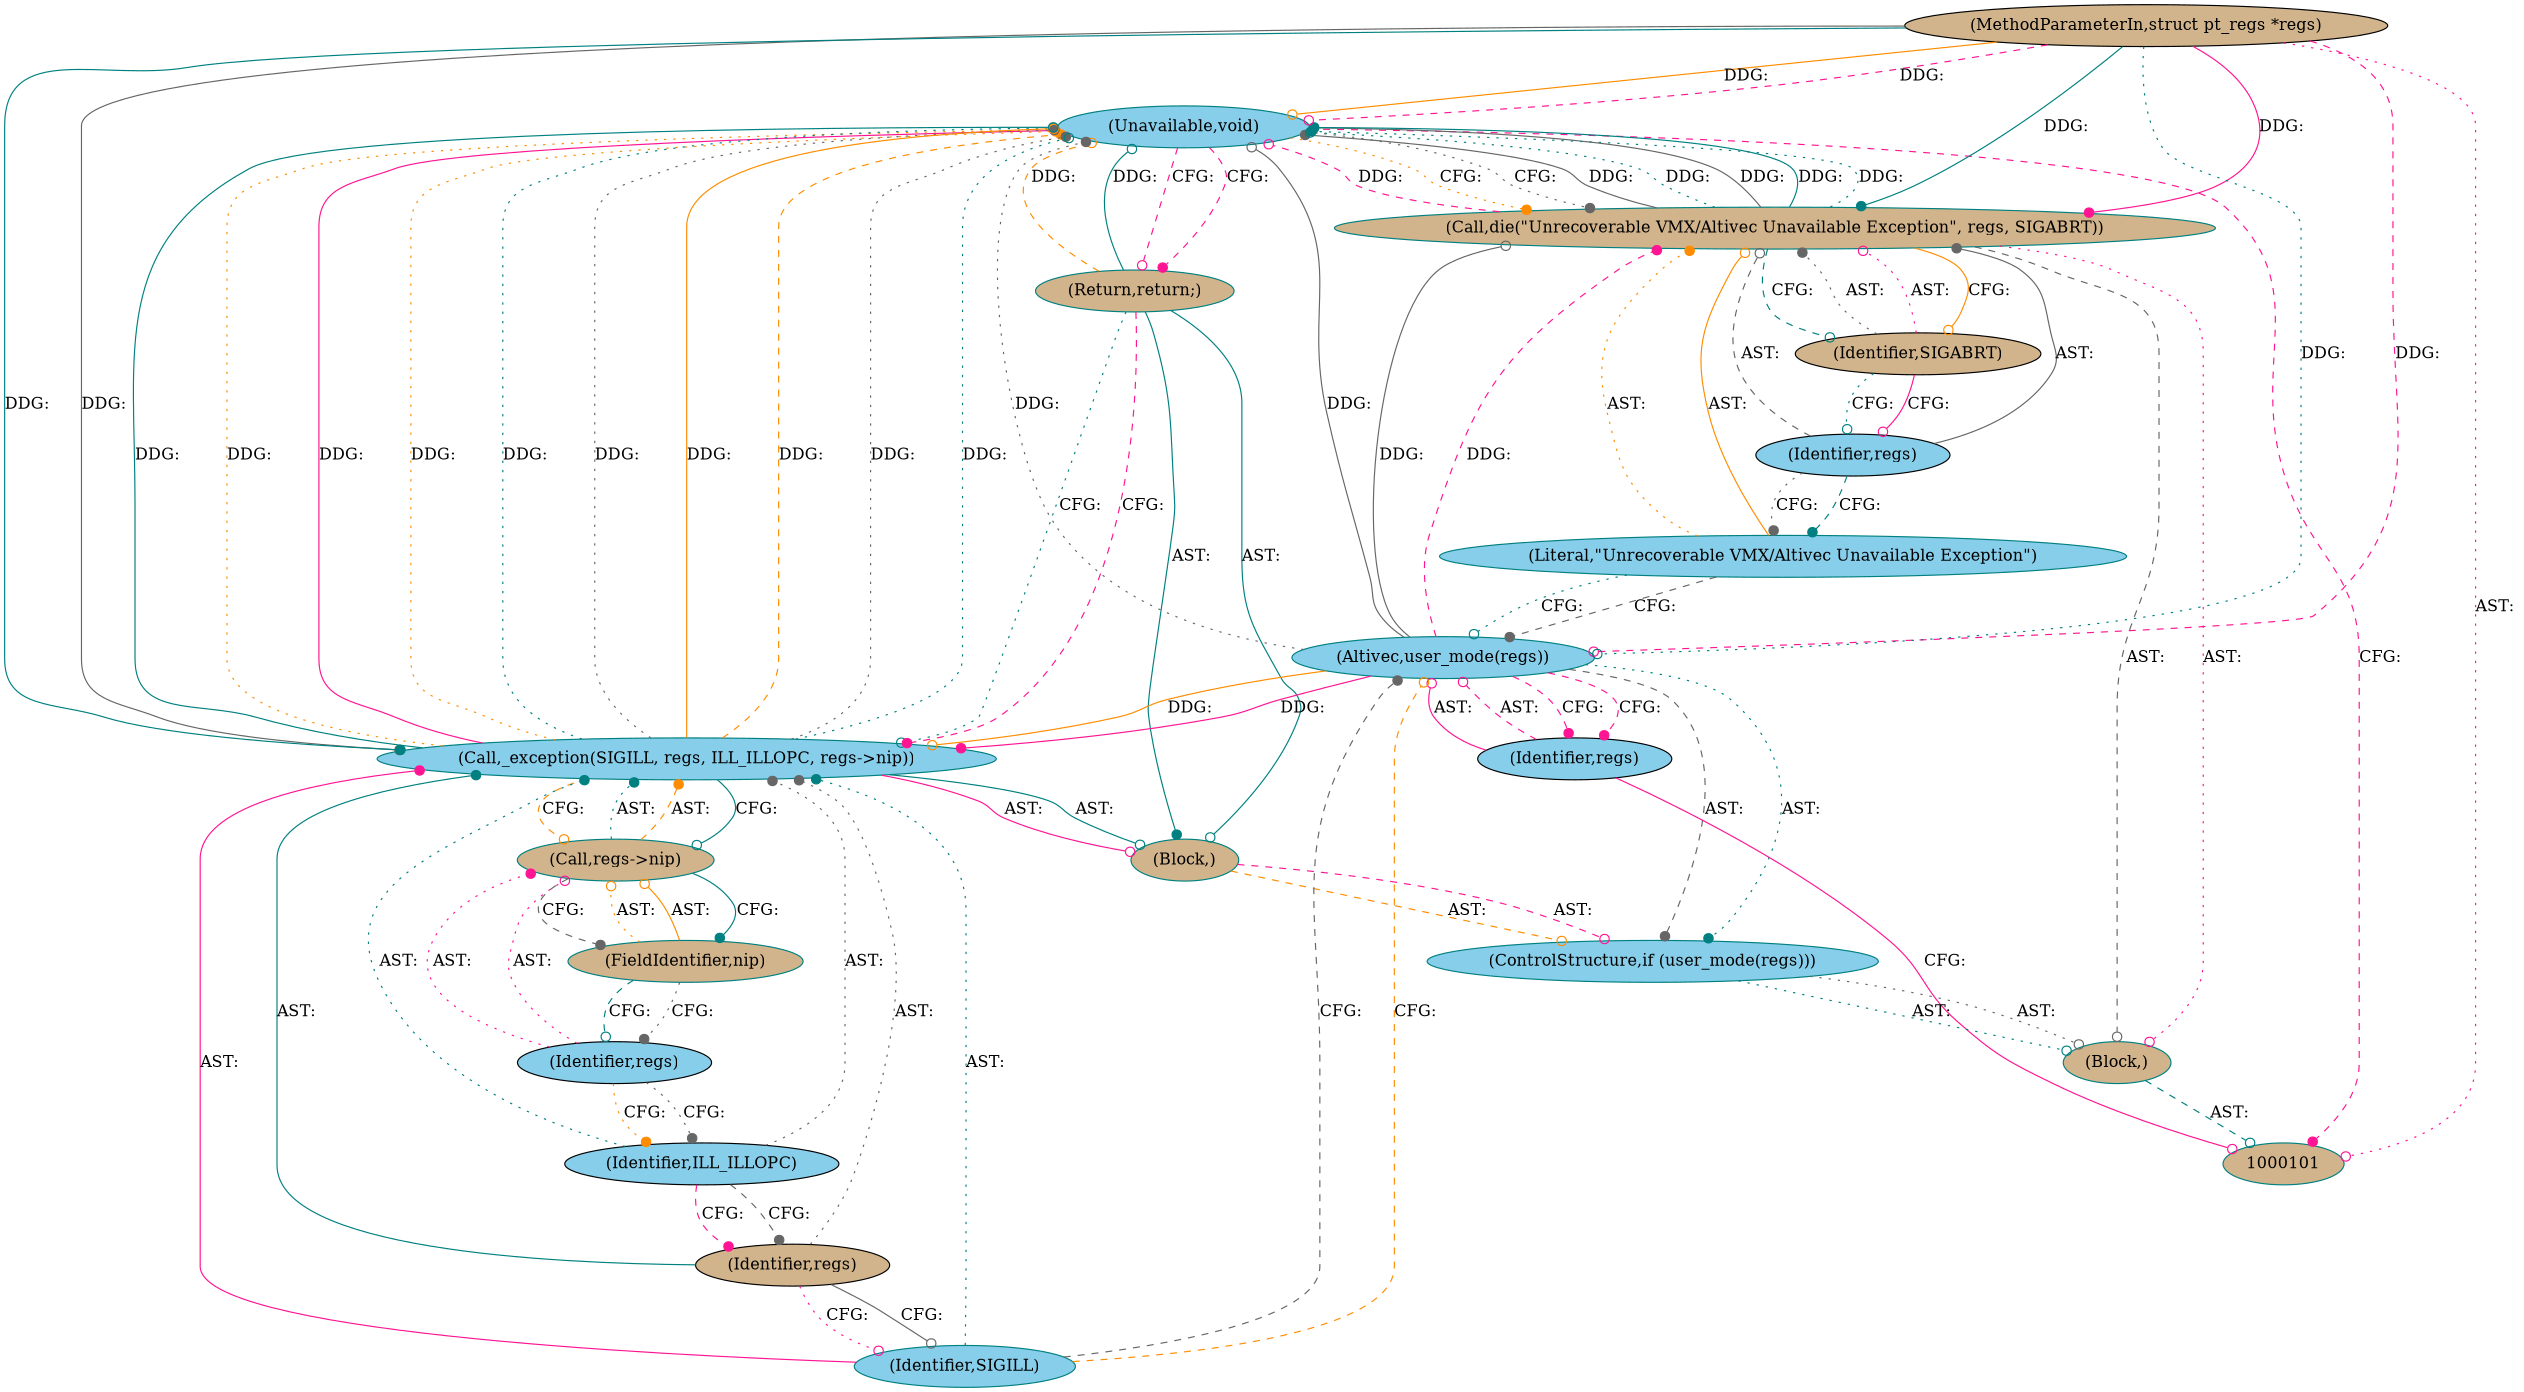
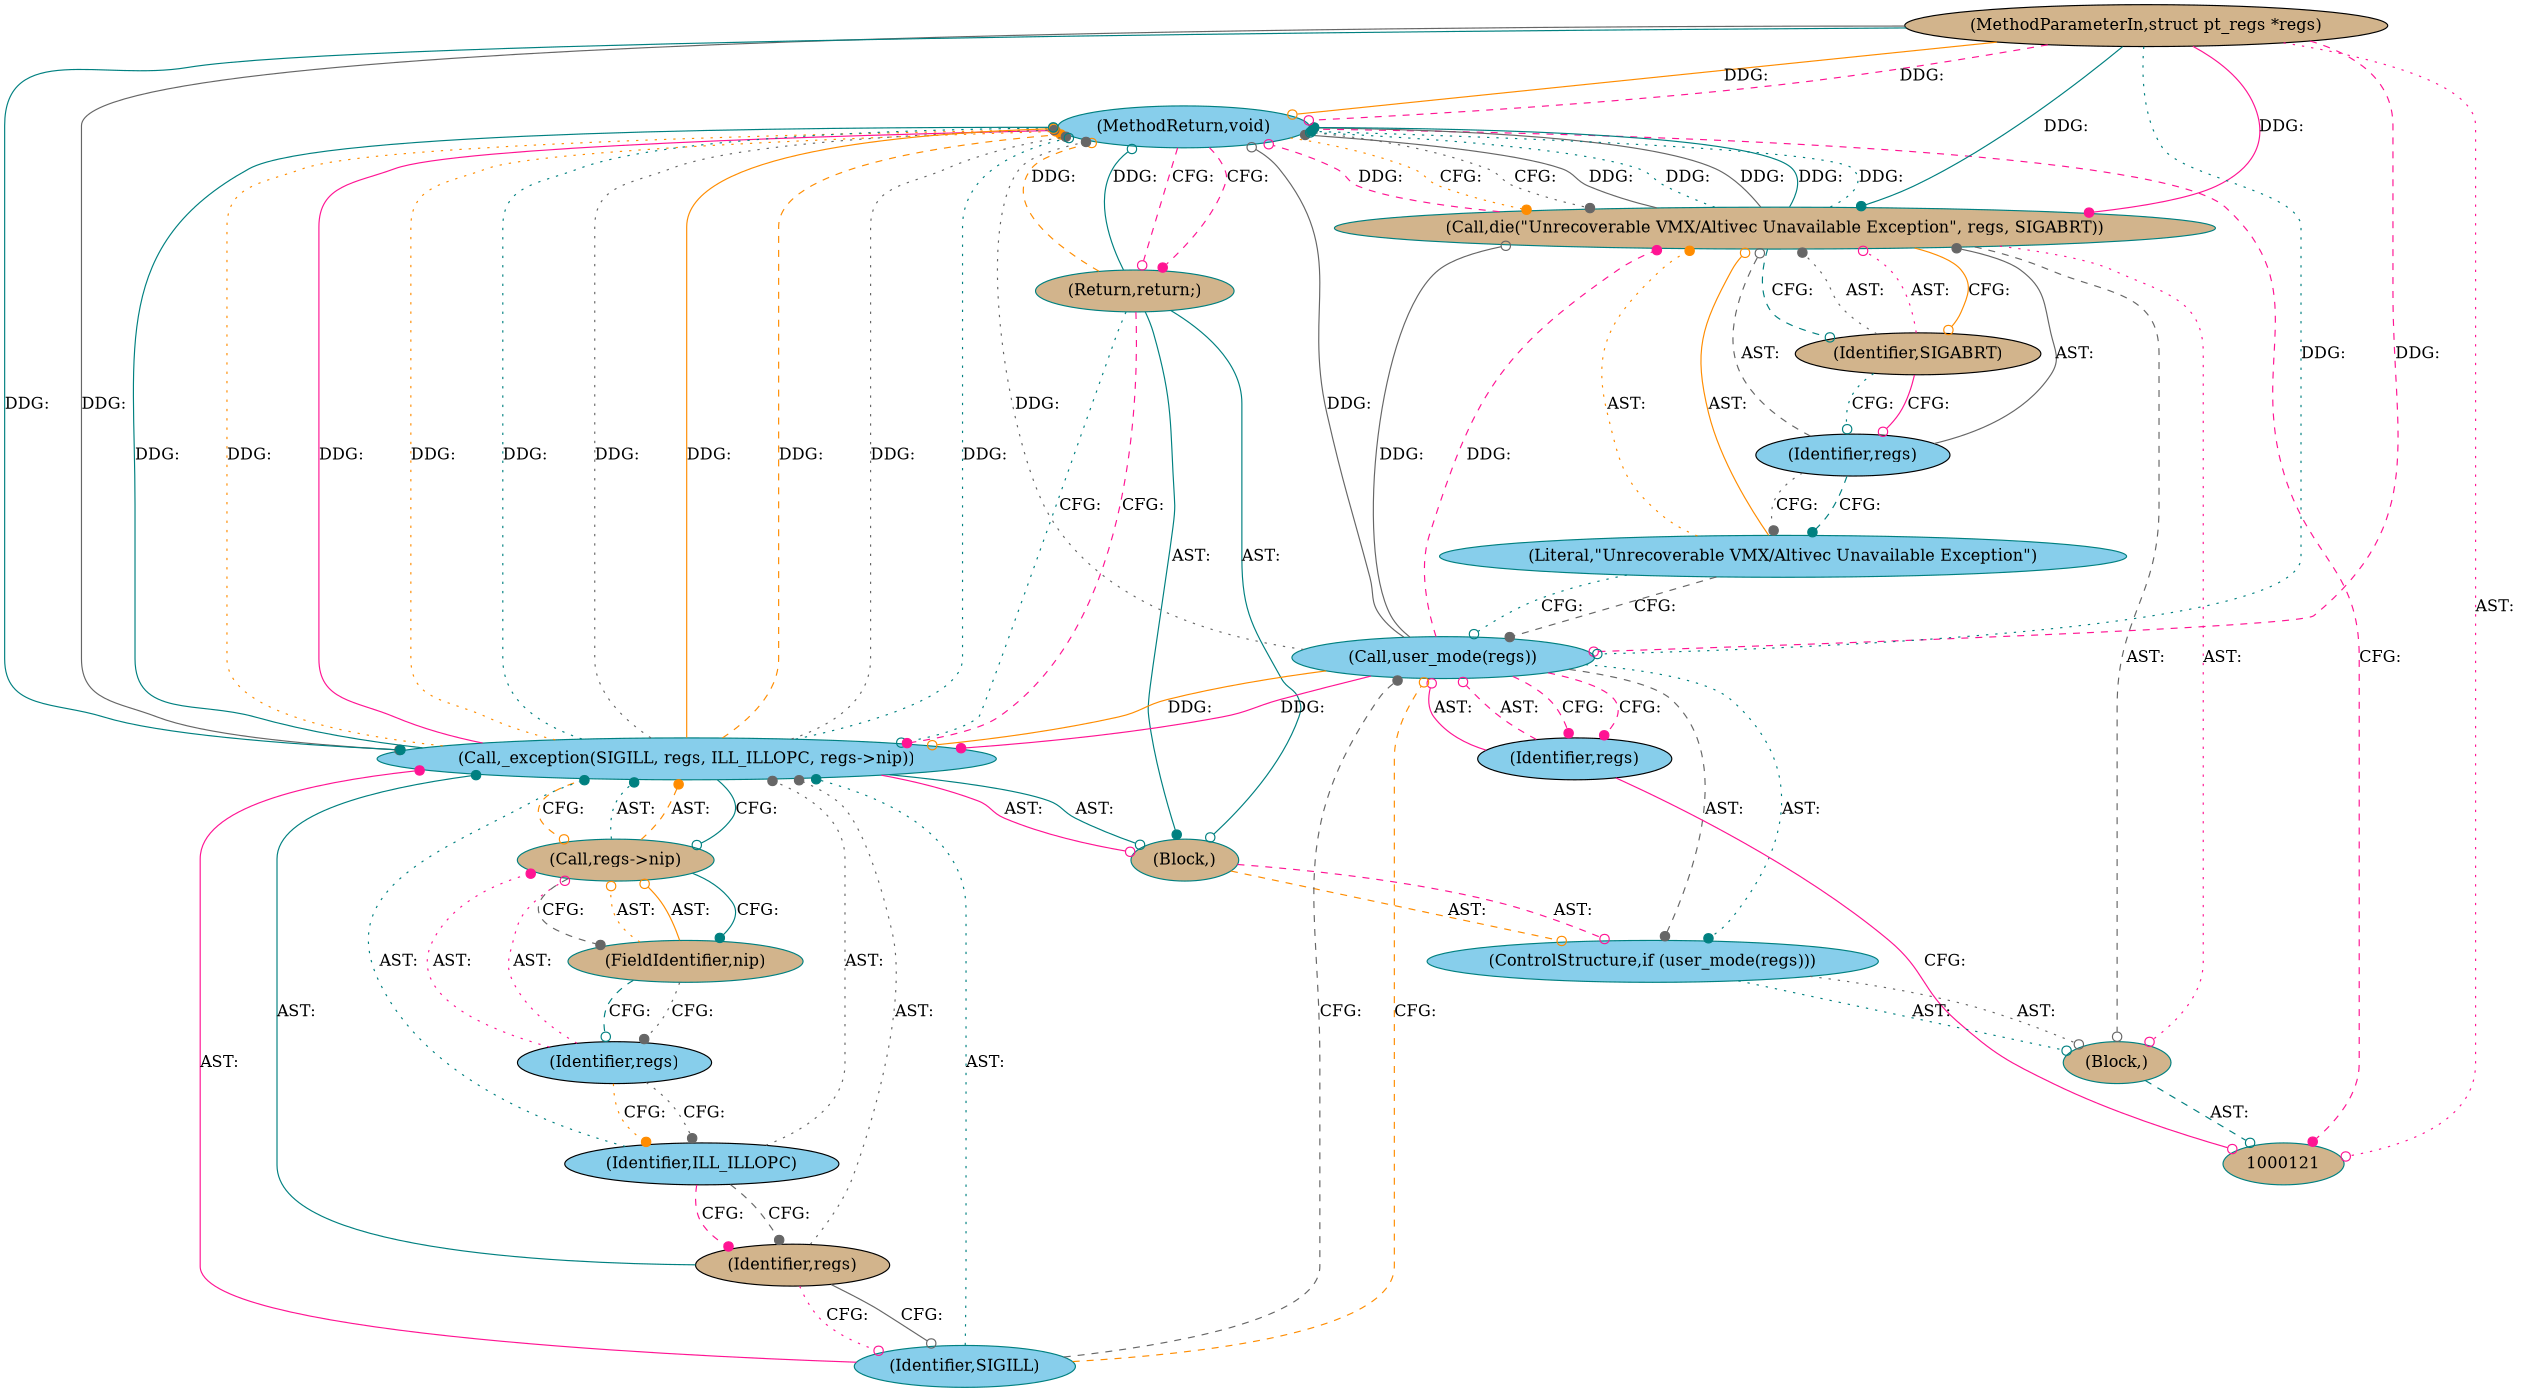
node "(Unavailable,void)": label "(Unavailable,void)" -> "(MethodReturn,void)"
node "(Altivec,user_mode(regs))": label "(Altivec,user_mode(regs))" -> "(Call,user_mode(regs))"
node "1000101": label "1000101" -> "1000121"
